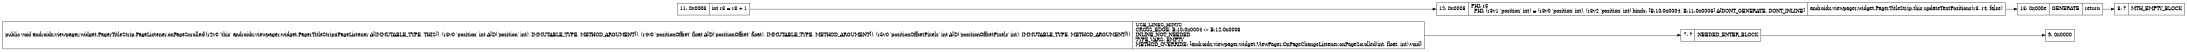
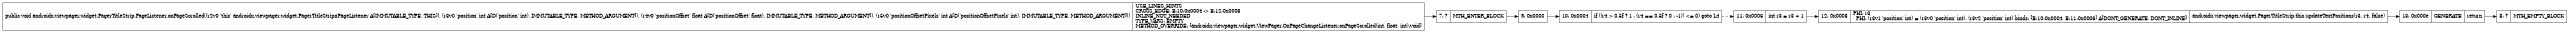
node "10: 0x0004": added
node "7: ?": text "NEEDED_ENTER_BLOCK" -> "MTH_ENTER_BLOCK"
